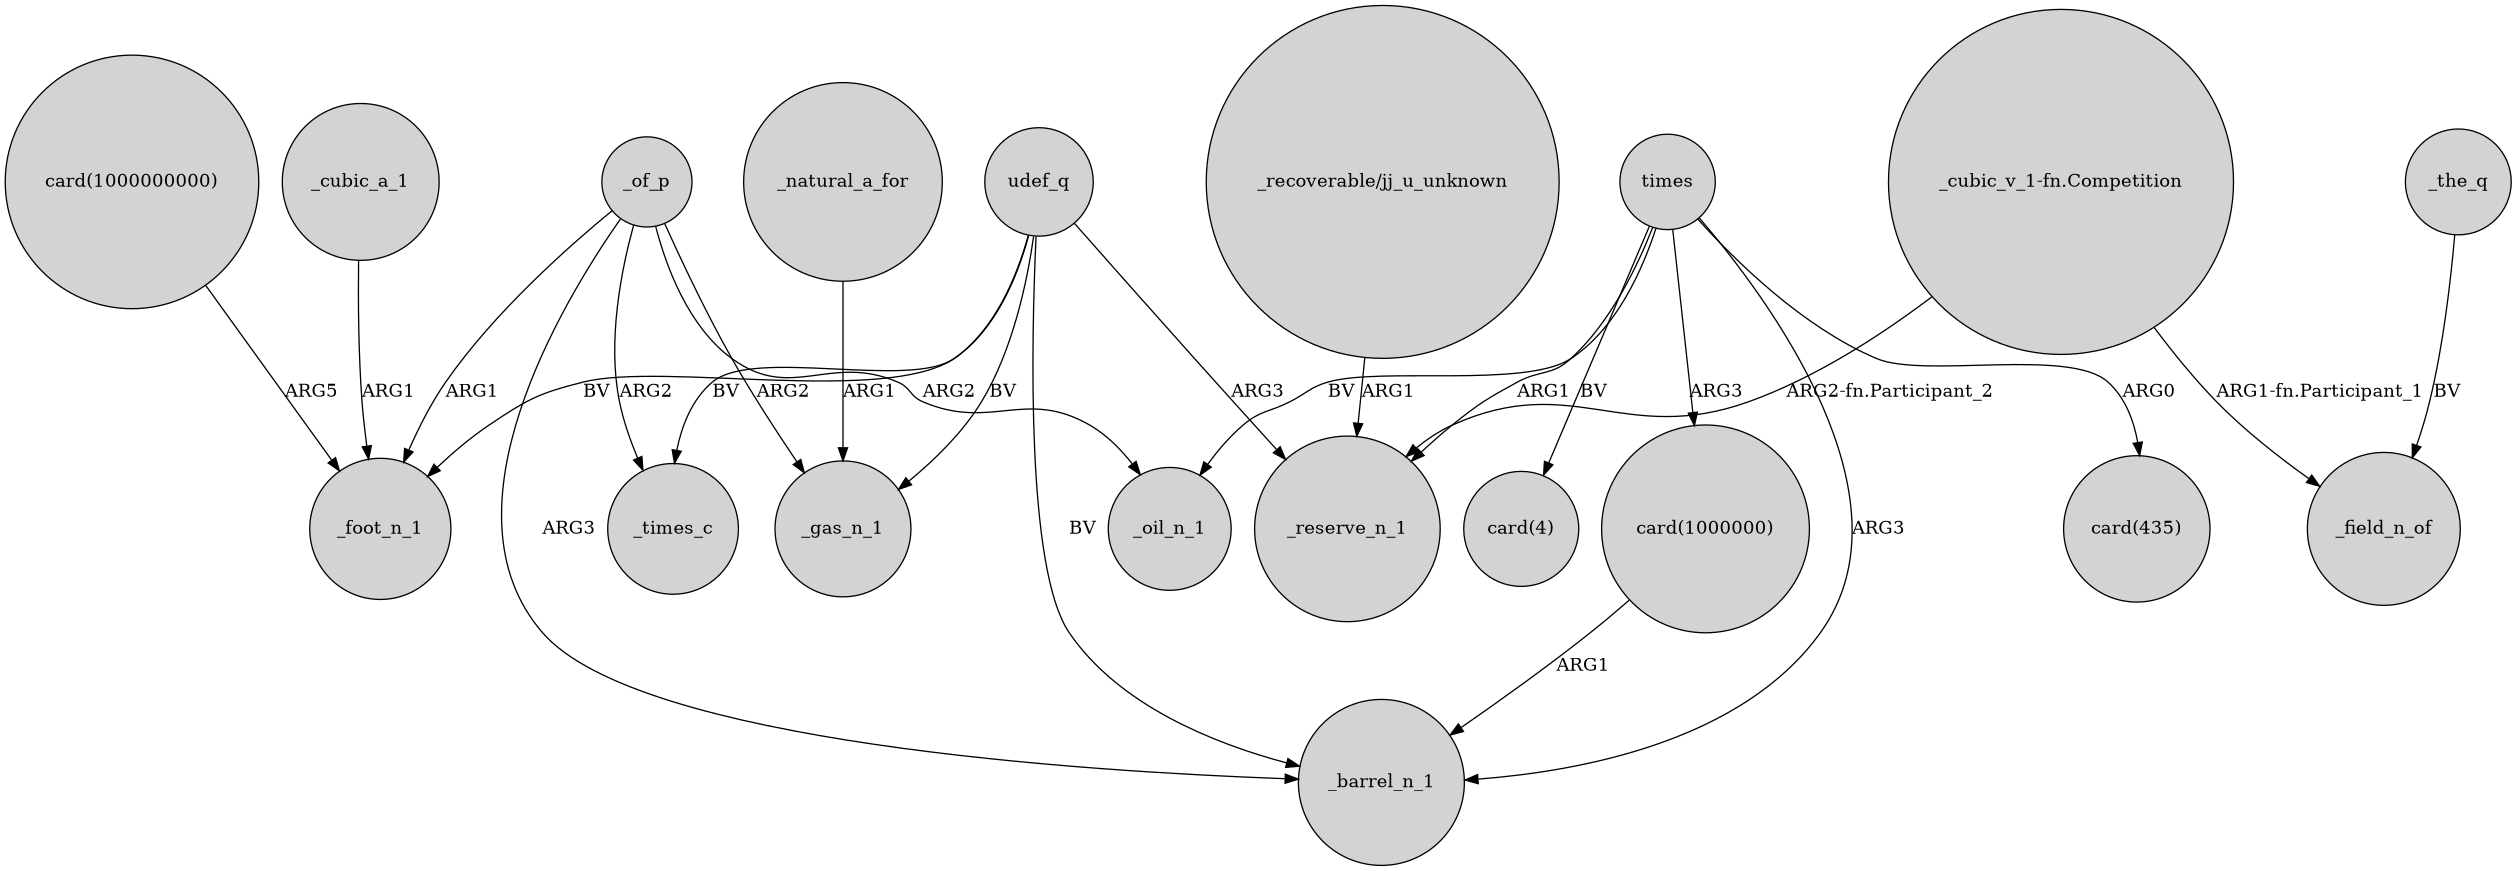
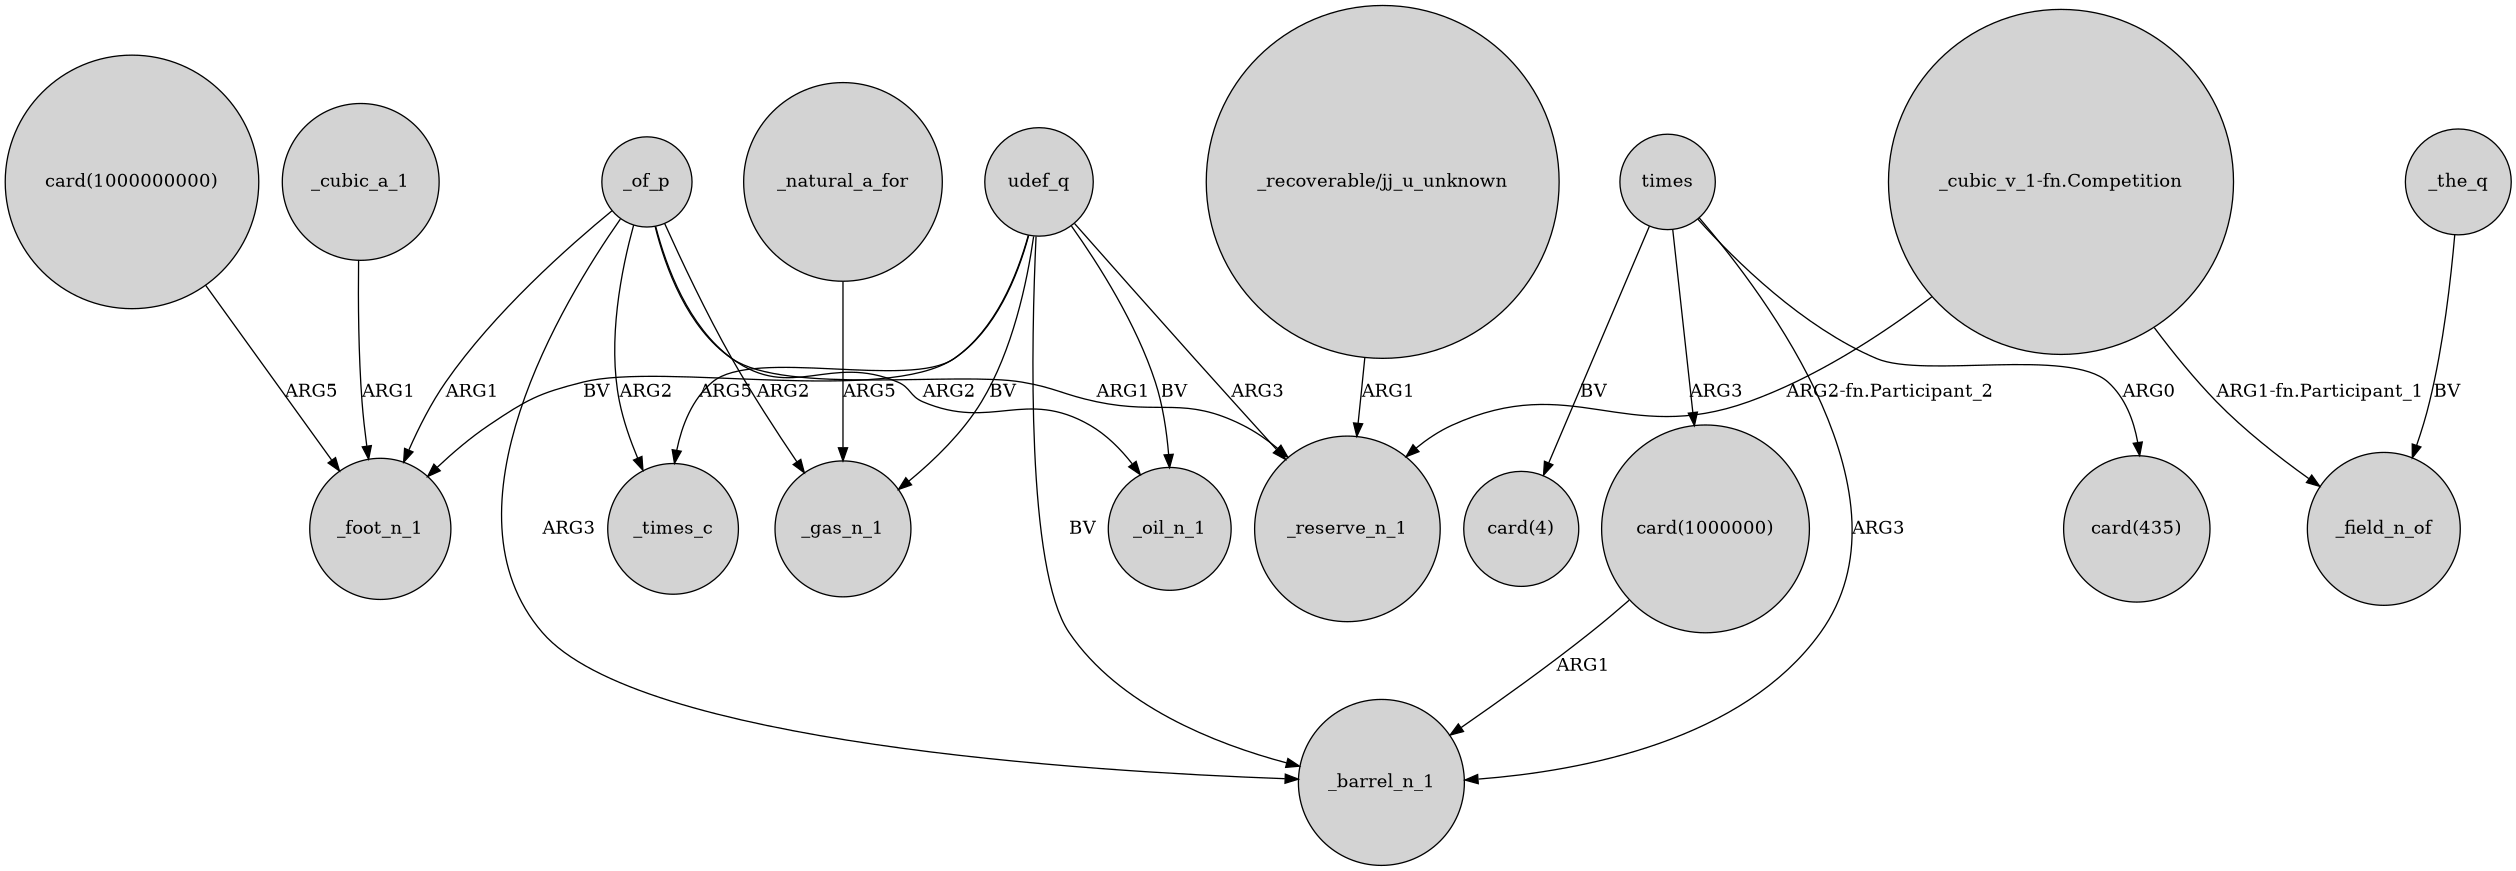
edge "times" -> "_oil_n_1": now "udef_q" -> "_oil_n_1"
edge "times" -> "_reserve_n_1": now "_of_p" -> "_reserve_n_1"
edge "udef_q" -> "_times_c": label "BV" -> "ARG5"
edge "_natural_a_for" -> "_gas_n_1": label "ARG1" -> "ARG5"
